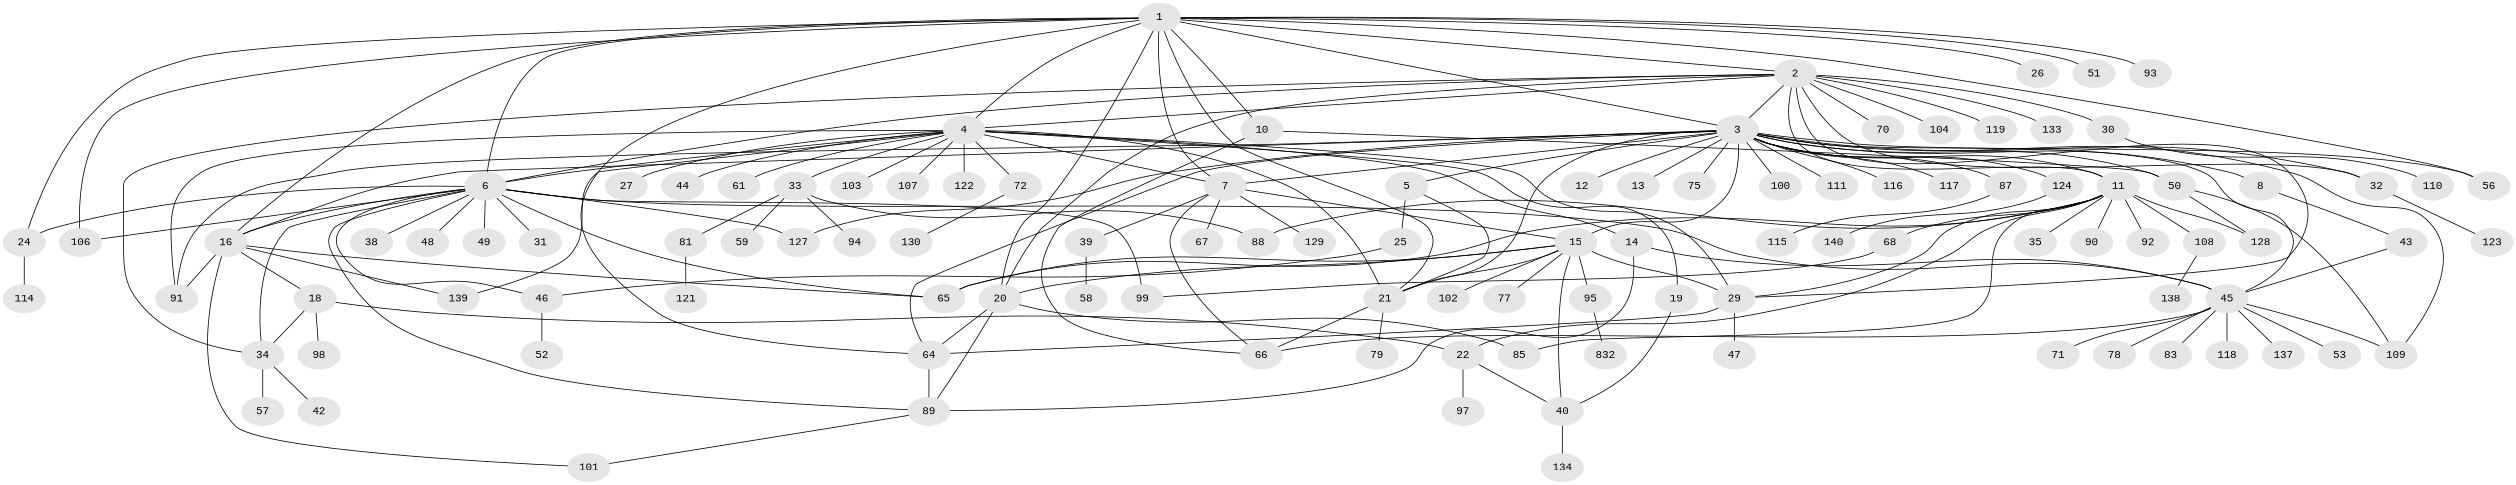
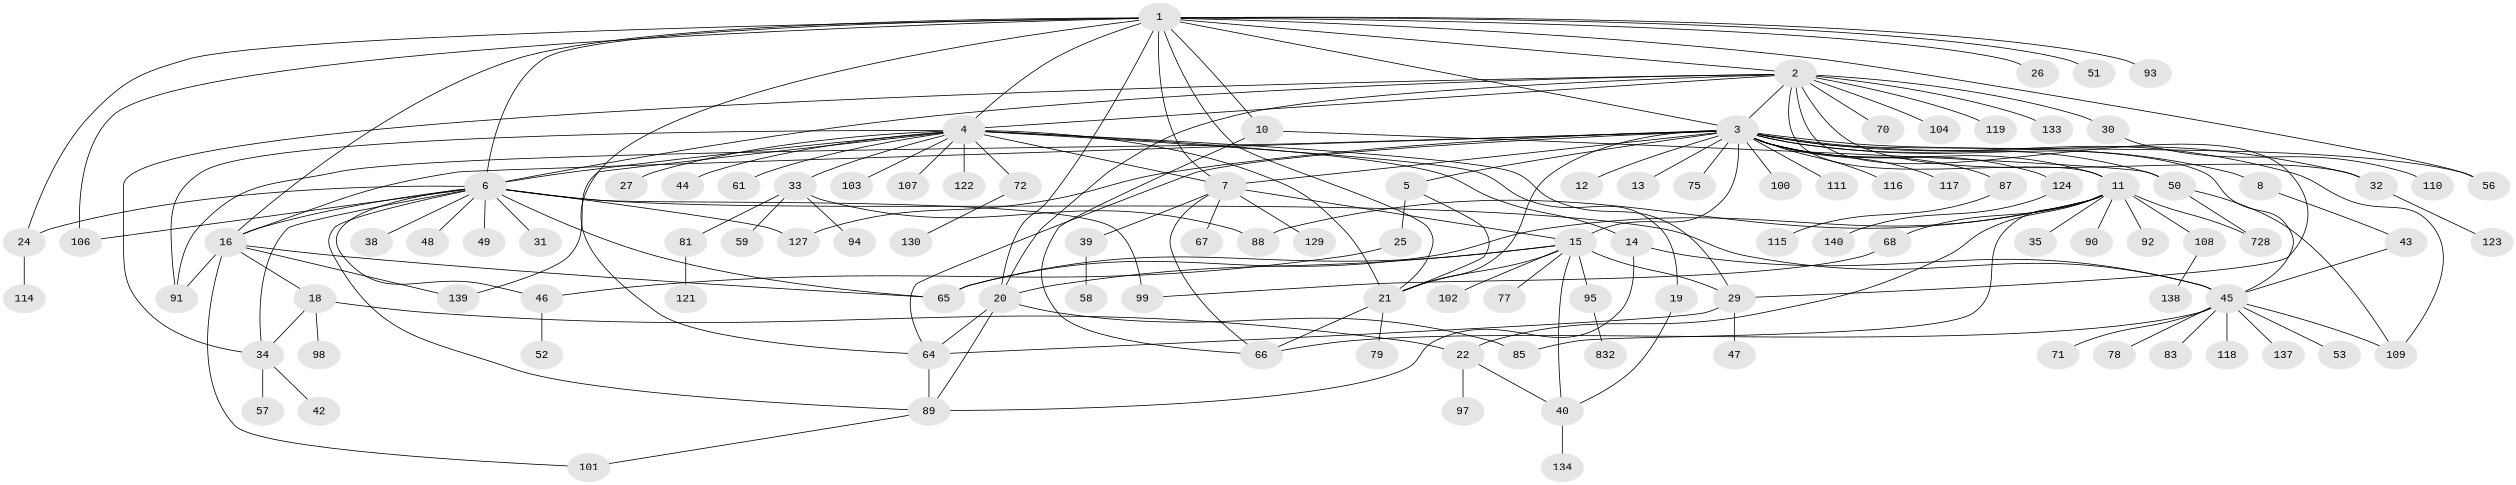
node "128": label "128" -> "728"
edge "11" -- "29": removed
